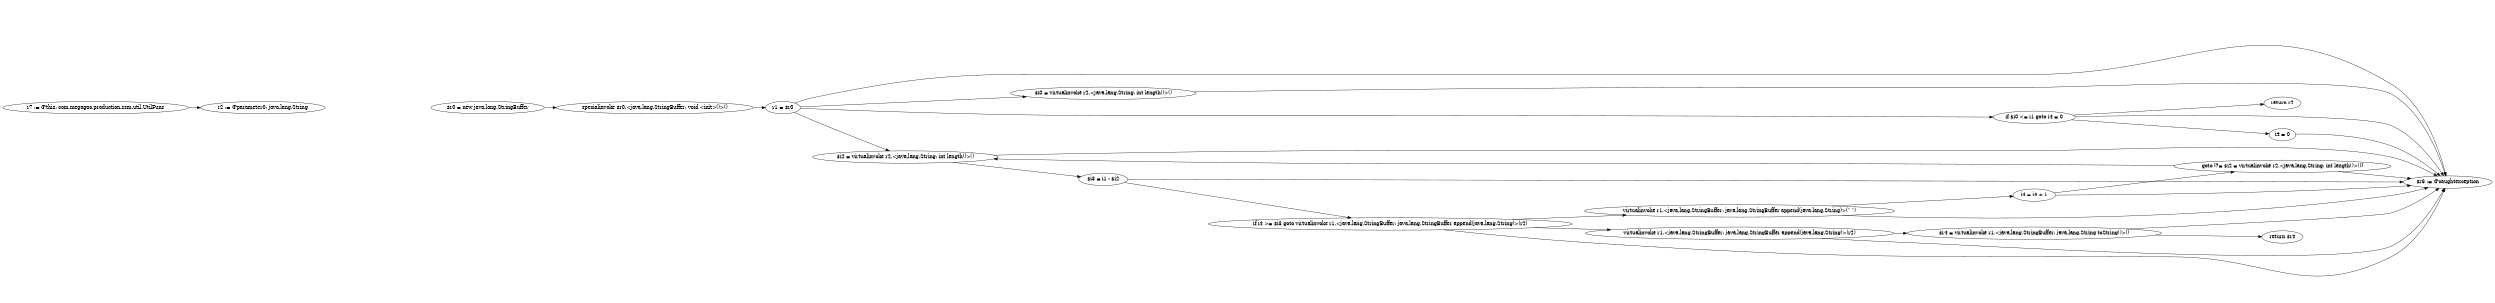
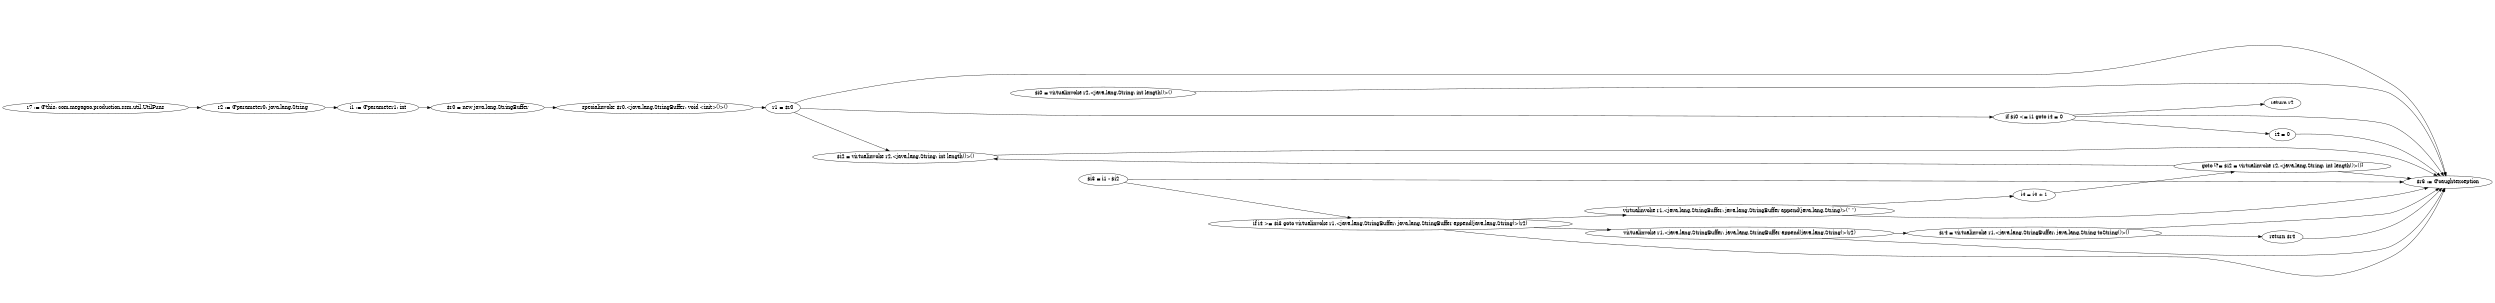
edge "r1 = $r0" -> "$i0 = virtualinvoke r2.<java.lang.String: int length()>()": removed
node "i1 := @parameter1: int": added
edge "$i2 = virtualinvoke r2.<java.lang.String: int length()>()" -> "$i3 = i1 - $i2": removed
edge "i4 = i4 + 1" -> "$r6 := @caughtexception": now "return $r4" -> "$r6 := @caughtexception"
